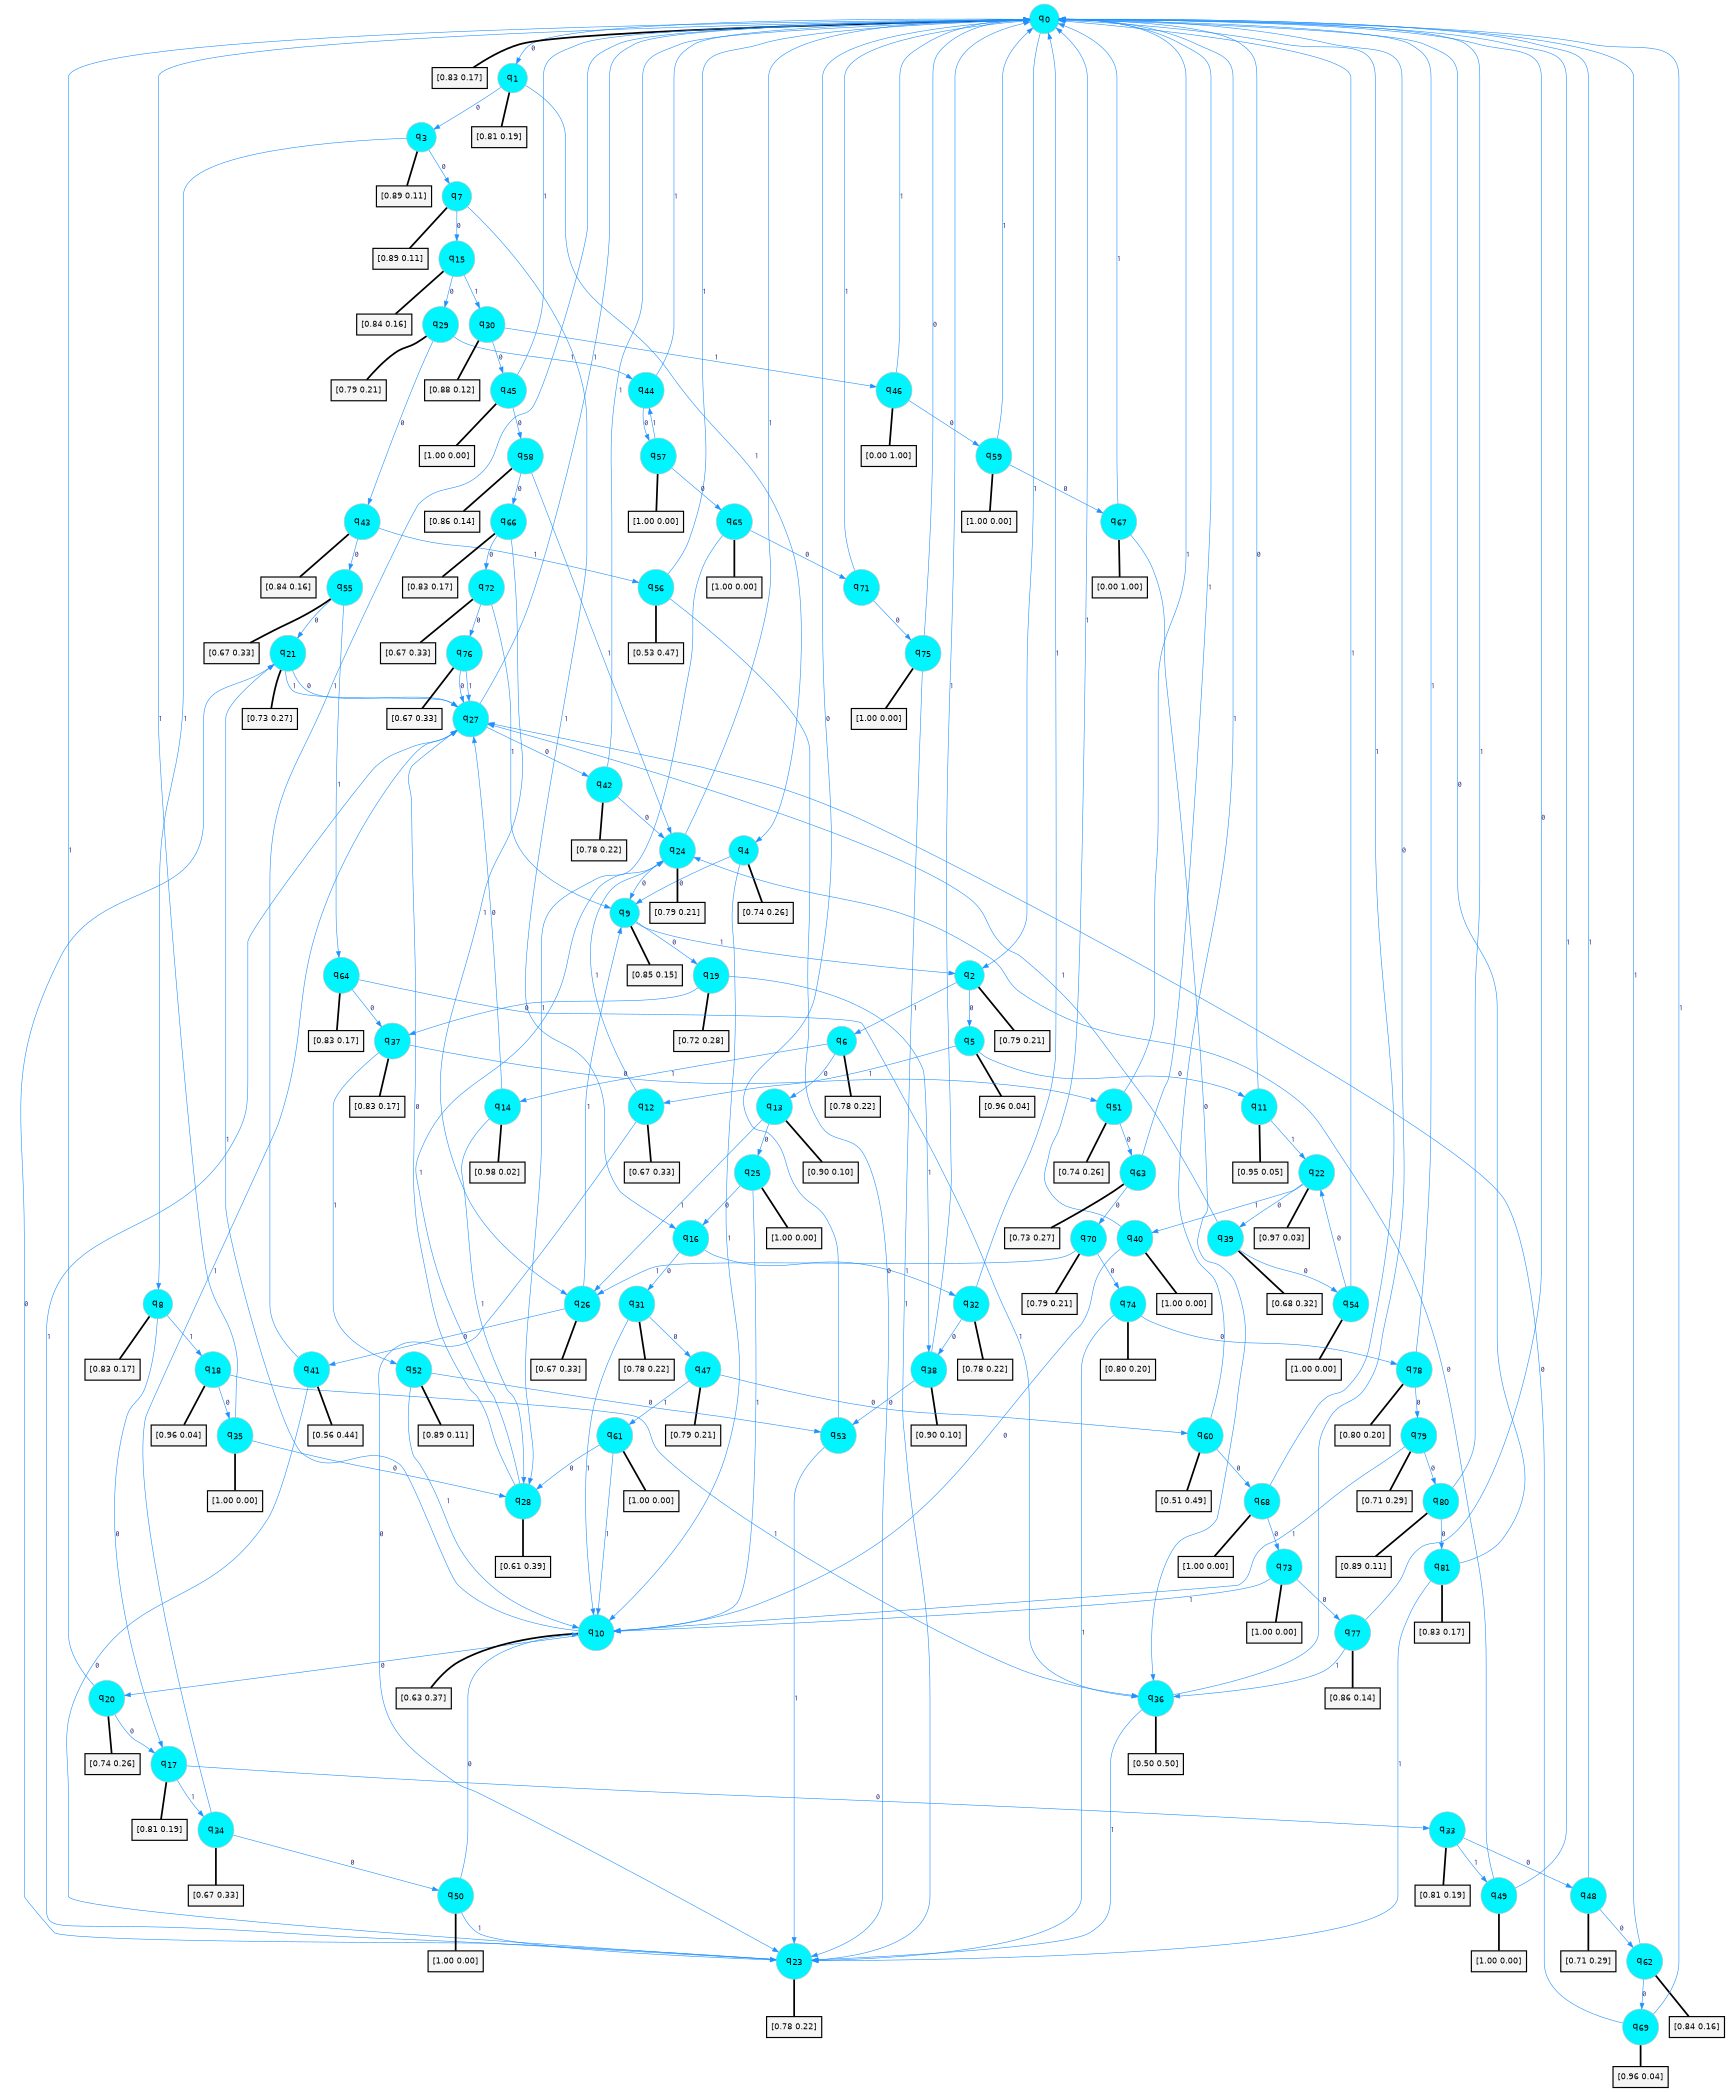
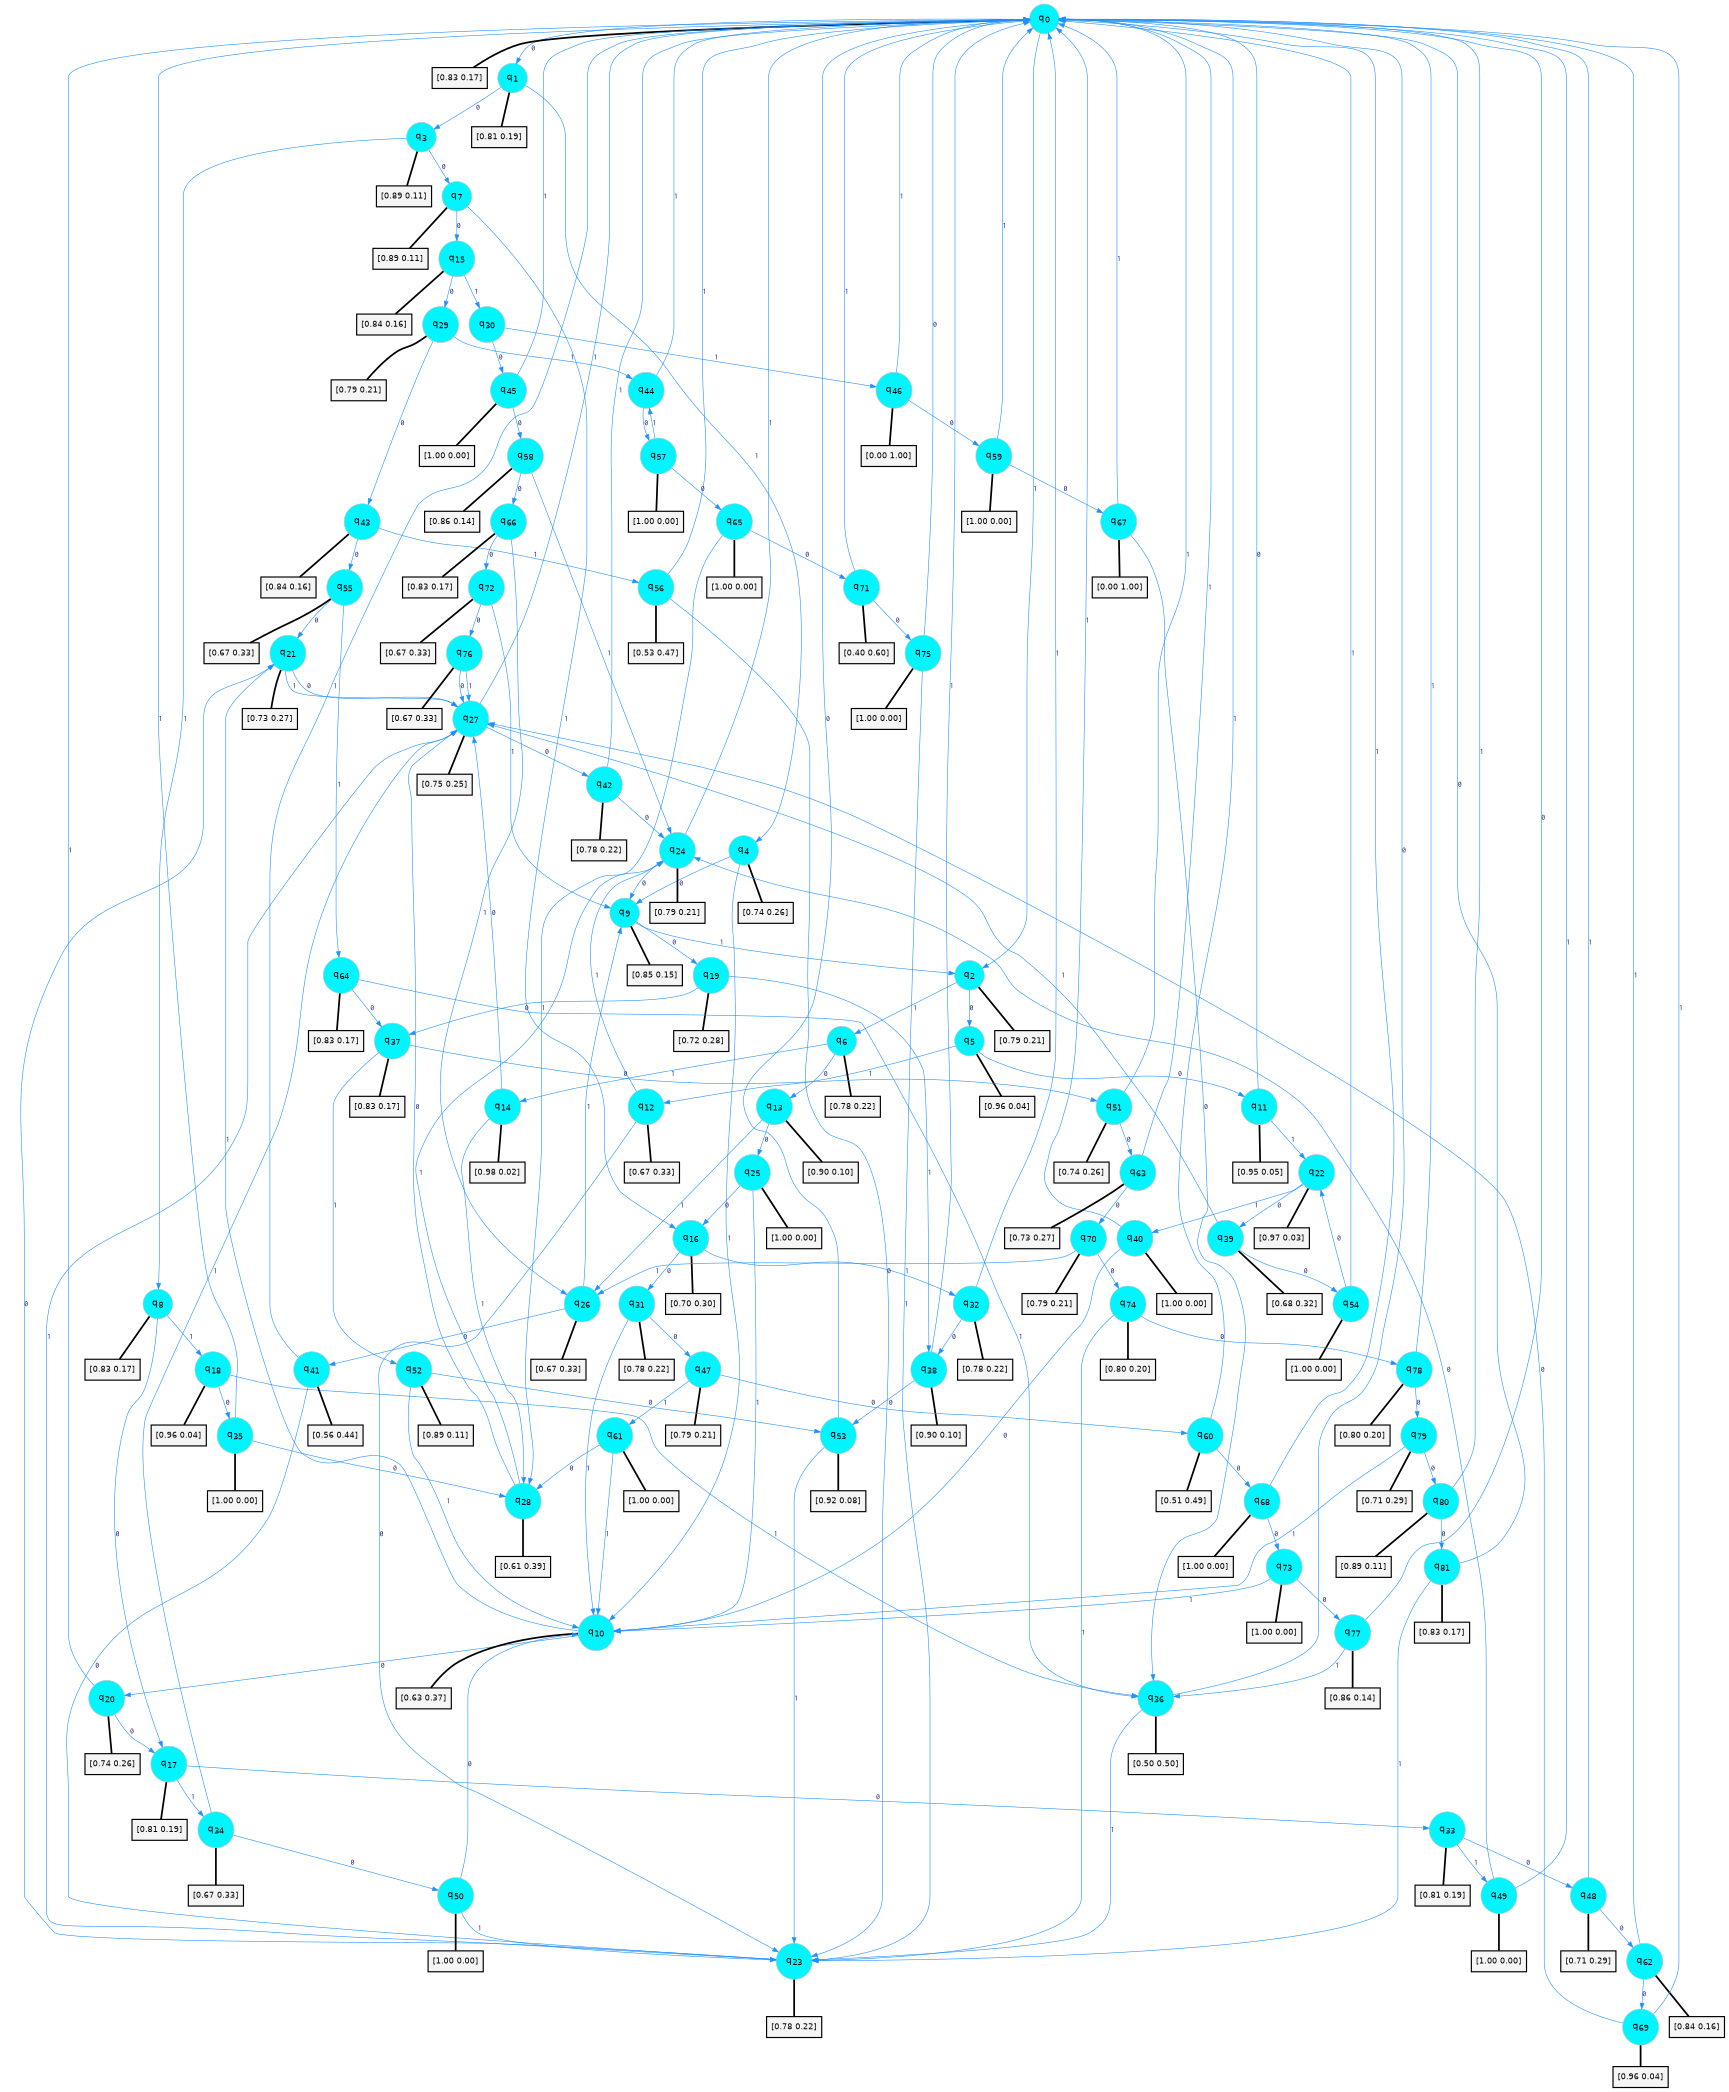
node "[0.88 0.12]": removed
node "[0.40 0.60]": added
node "[0.75 0.25]": added
node "[0.70 0.30]": added
node "[0.92 0.08]": added
